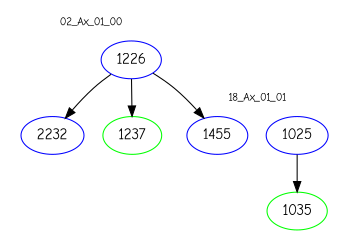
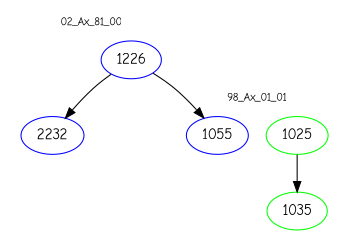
cluster "02_Ax_01_00": label "02_Ax_01_00" -> "02_Ax_81_00"
cluster "18_Ax_01_01": label "18_Ax_01_01" -> "98_Ax_01_01"
node "1237": removed
node "1455": label "1455" -> "1055"
node "1025": color blue -> green
